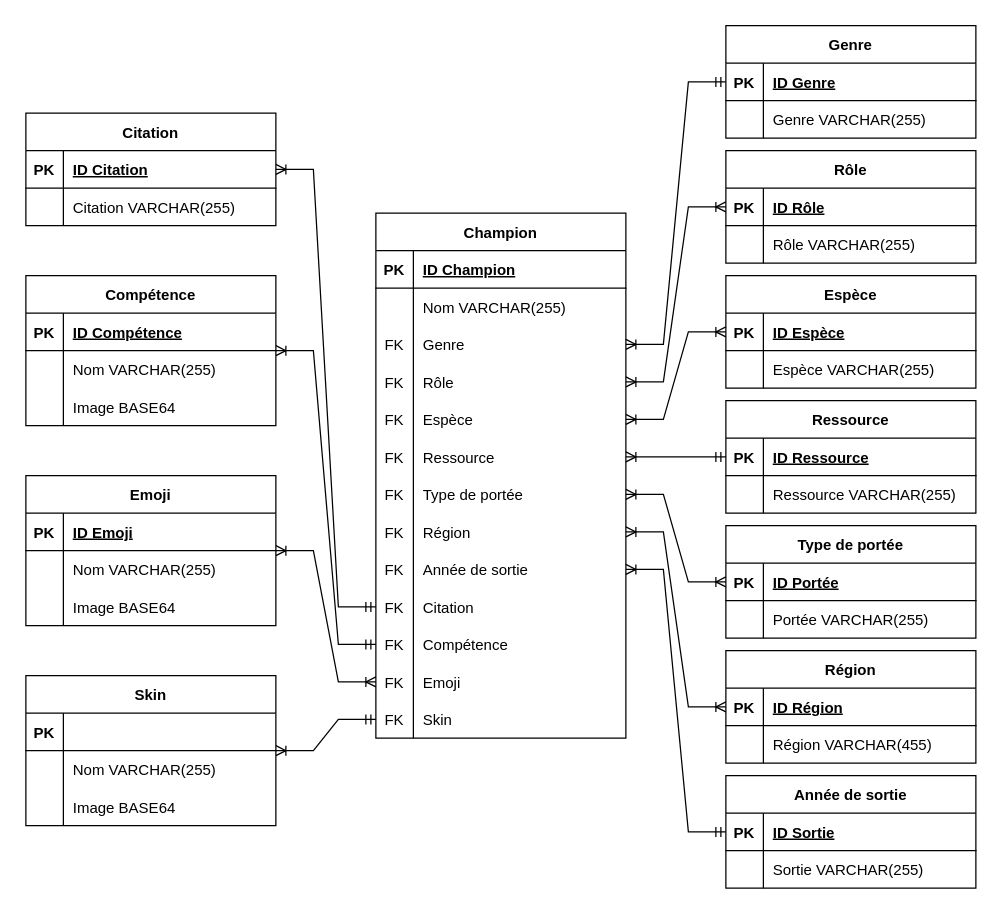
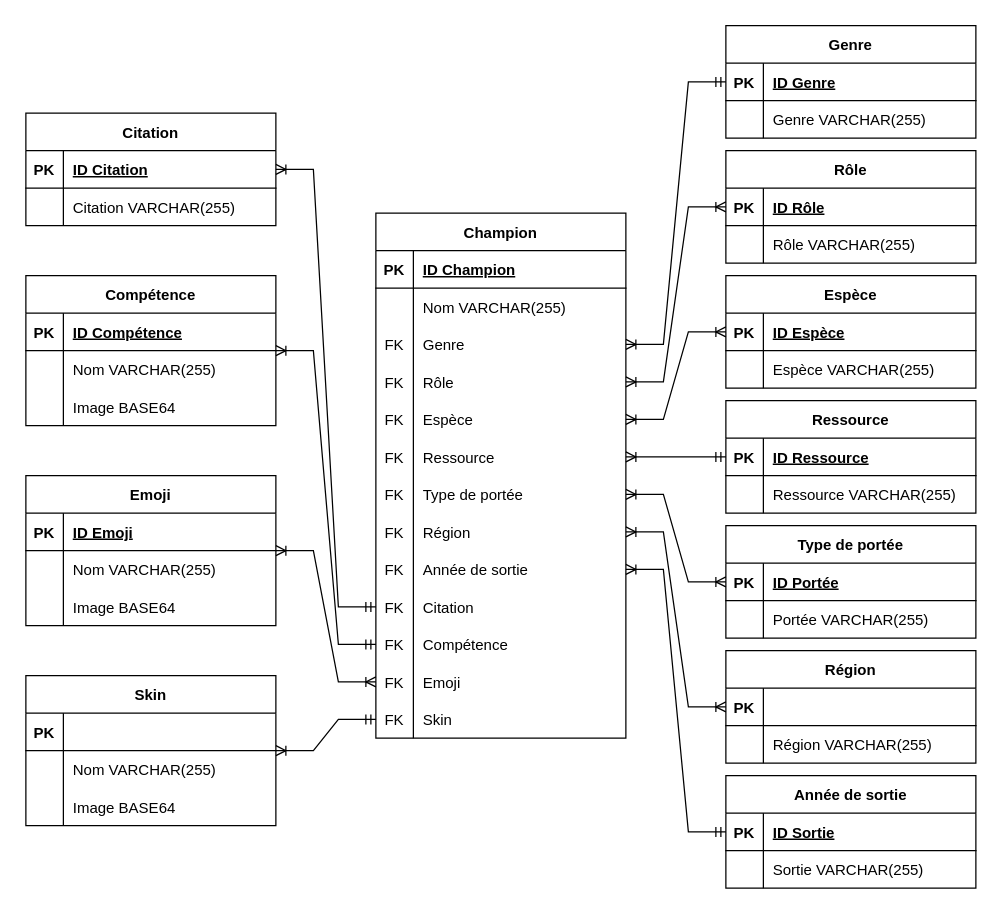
node "ID Région": removed
node "Région VARCHAR(455)": label "Région VARCHAR(455)" -> "Région VARCHAR(255)"
